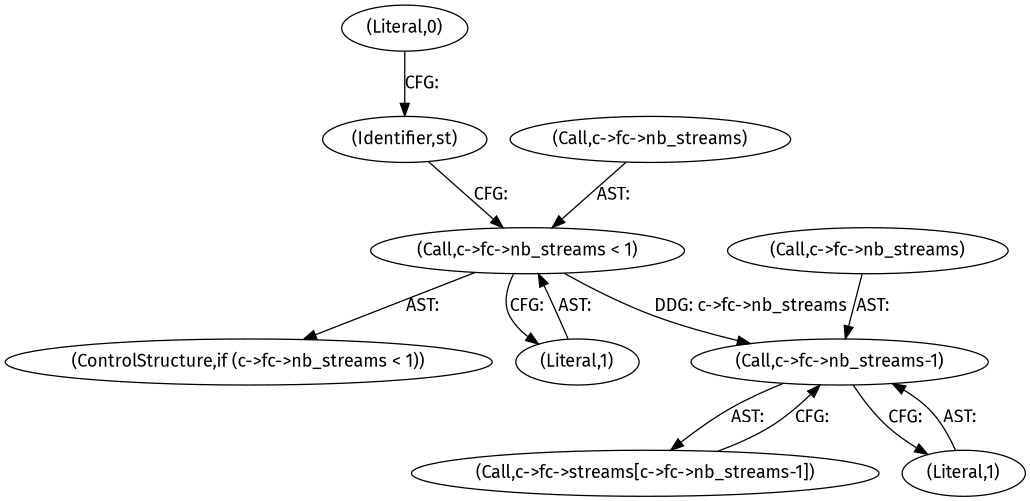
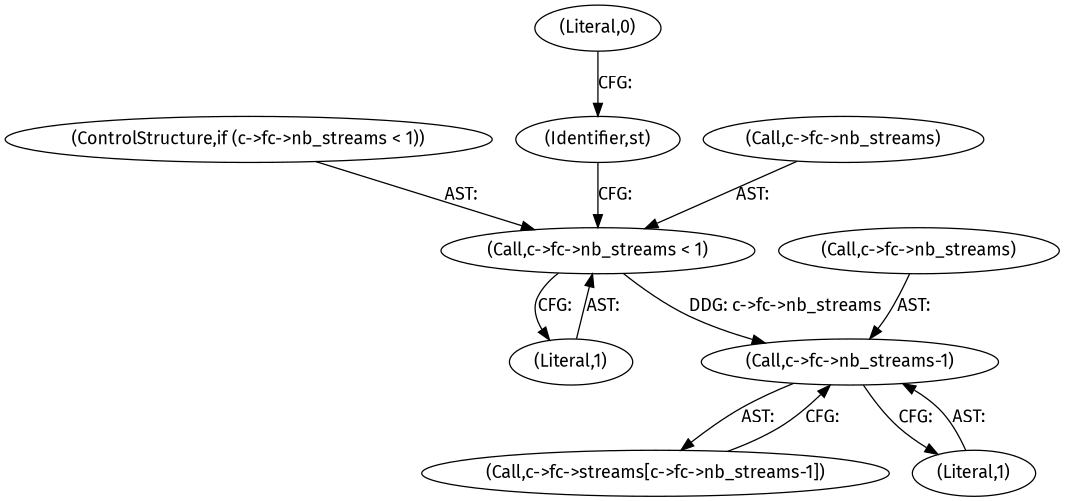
edge "(Call,c->fc->nb_streams < 1)" -> "(ControlStructure,if (c->fc->nb_streams < 1))": reversed
